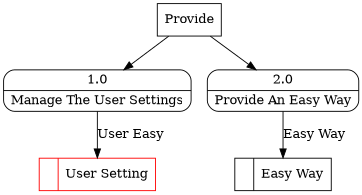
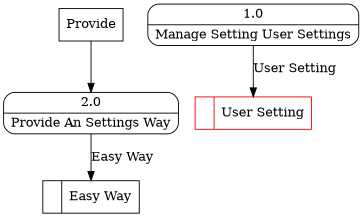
edge "Provide" -> "1.0": removed
node "1.0": text "Manage The User Settings" -> "Manage Setting User Settings"
node "2.0": text "Provide An Easy Way" -> "Provide An Settings Way"
edge "1.0" -> "User Setting": label "User Easy" -> "User Setting"
